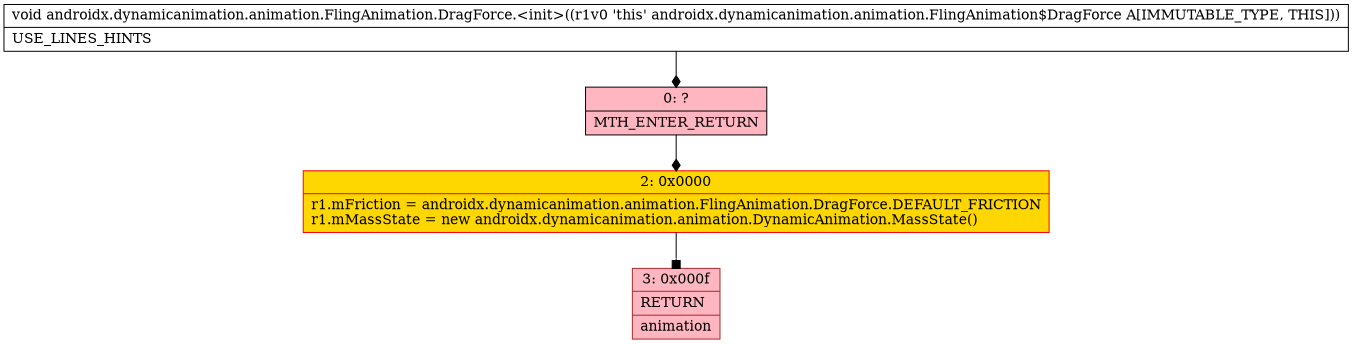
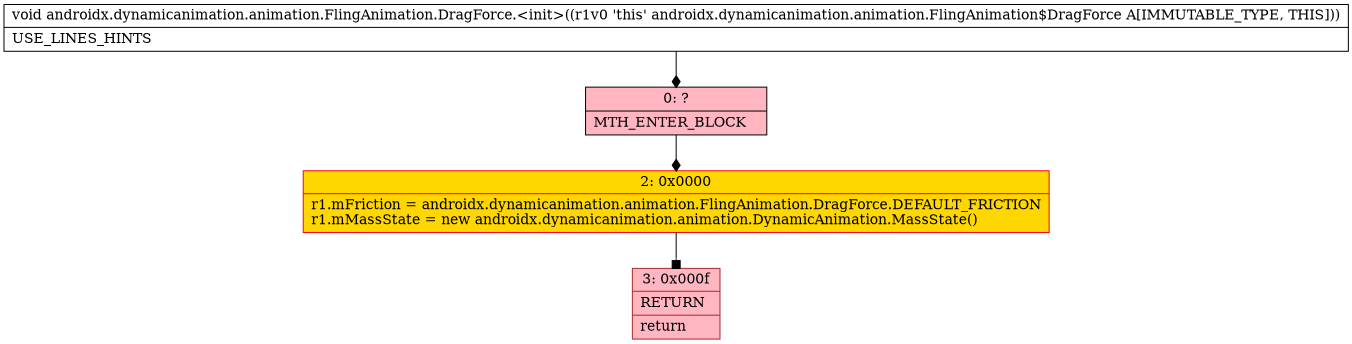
node "0: ?": text "MTH_ENTER_RETURN" -> "MTH_ENTER_BLOCK"
node "3: 0x000f": text "animation" -> "return"
